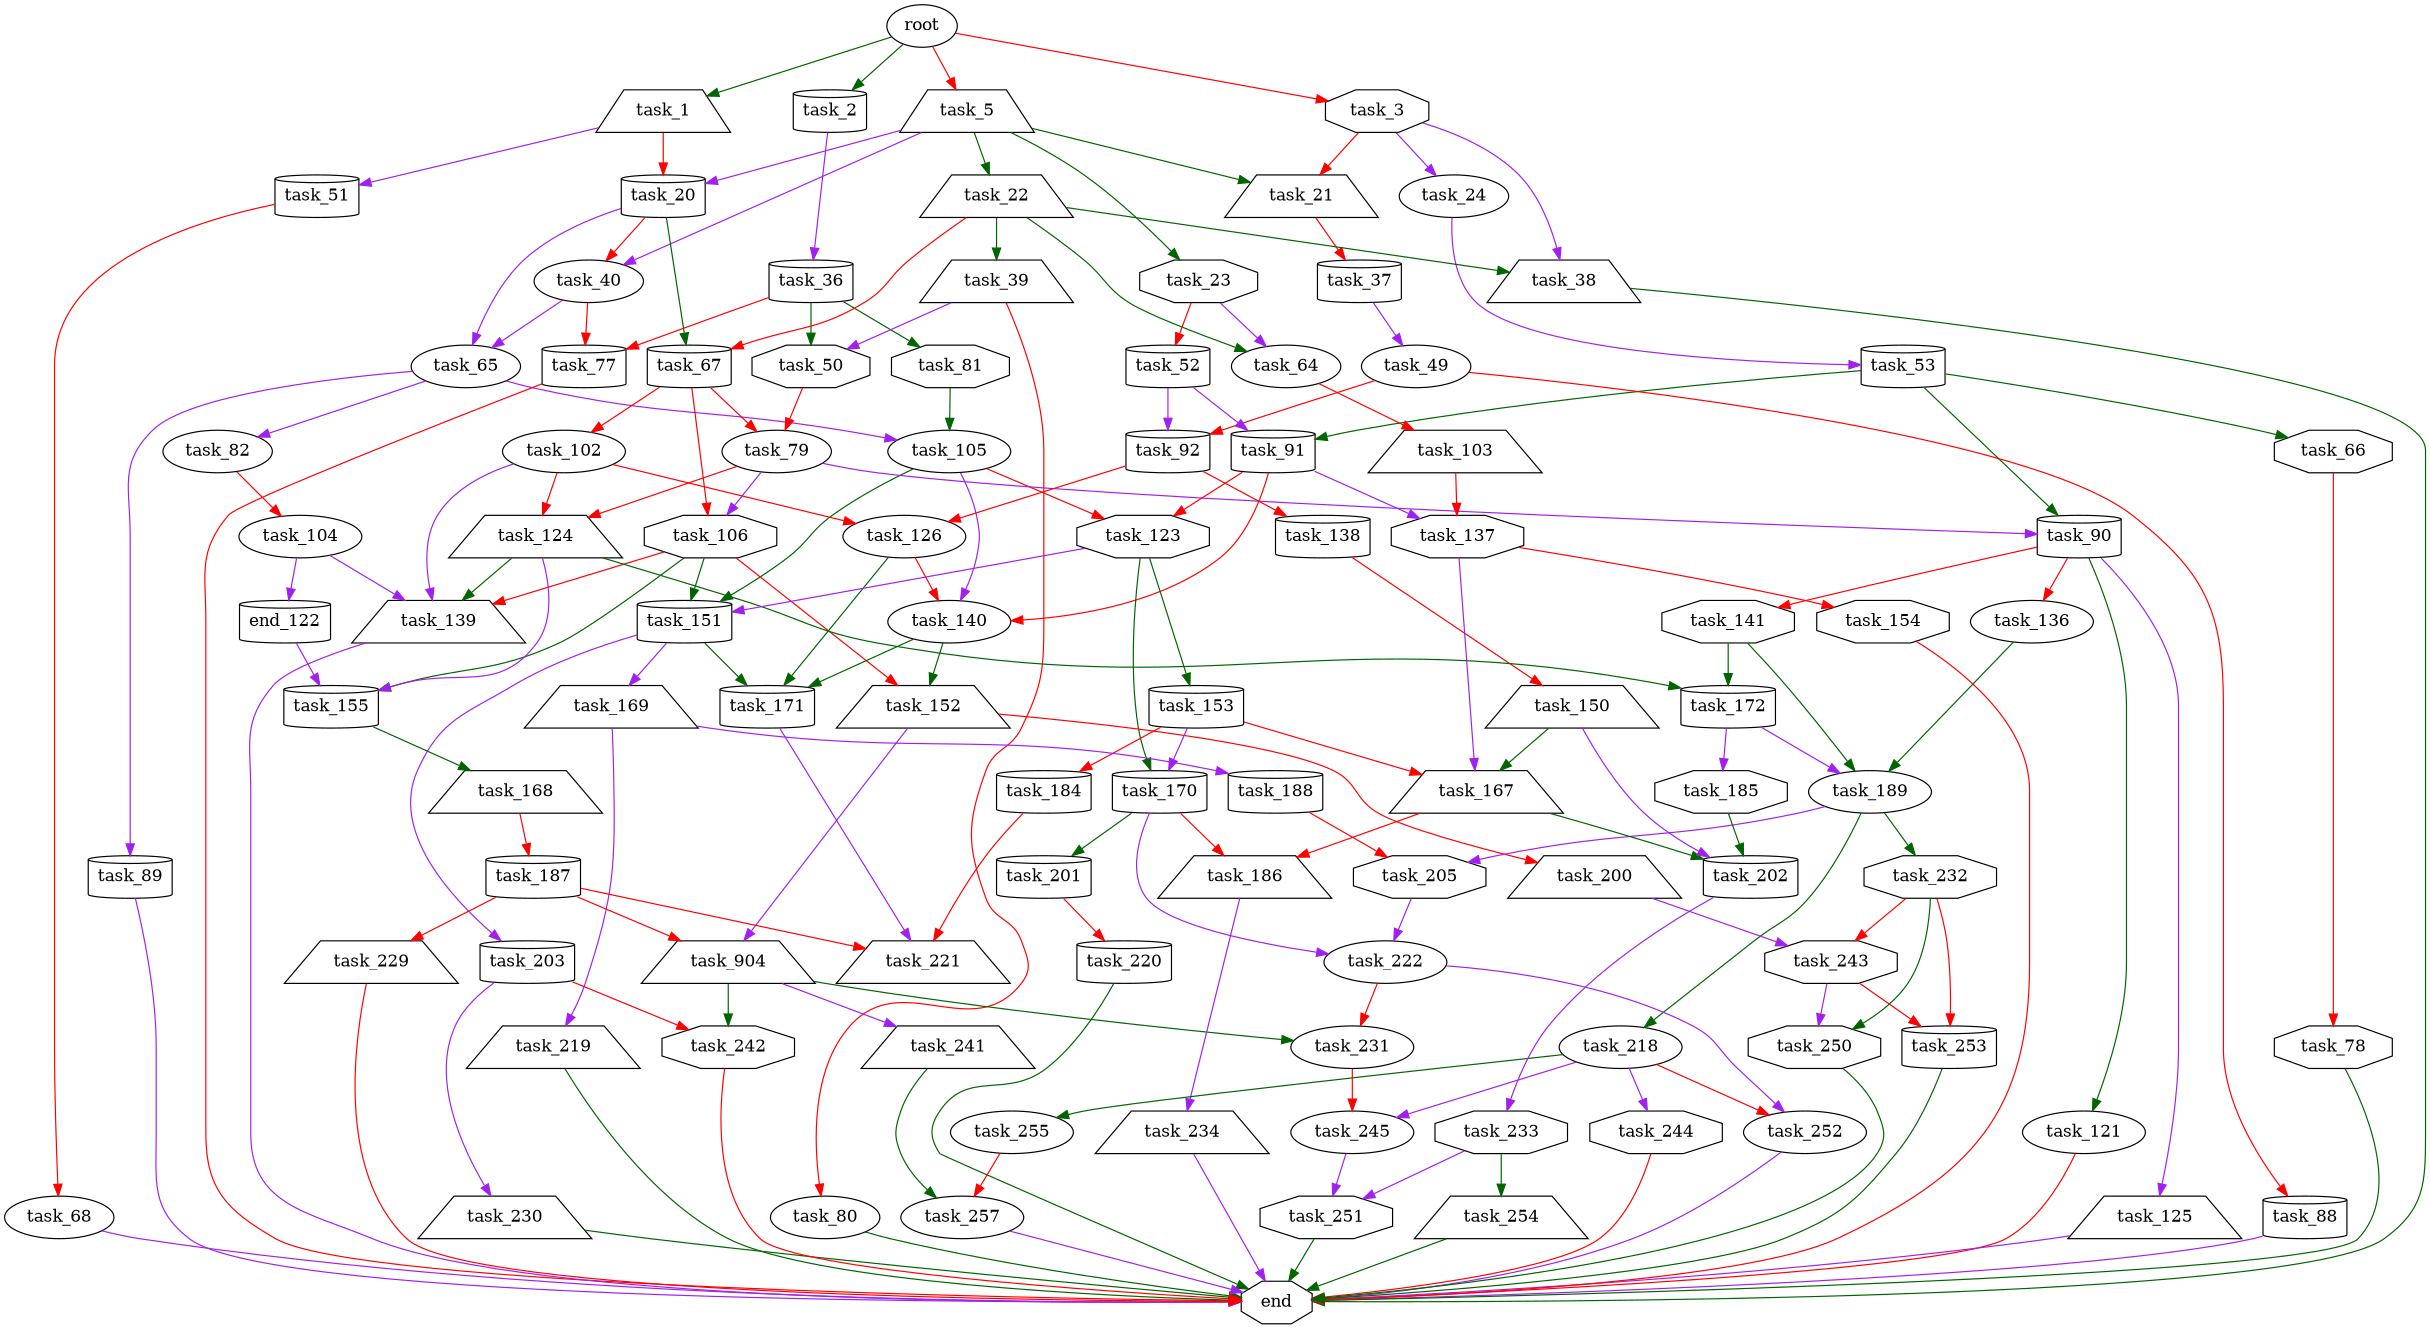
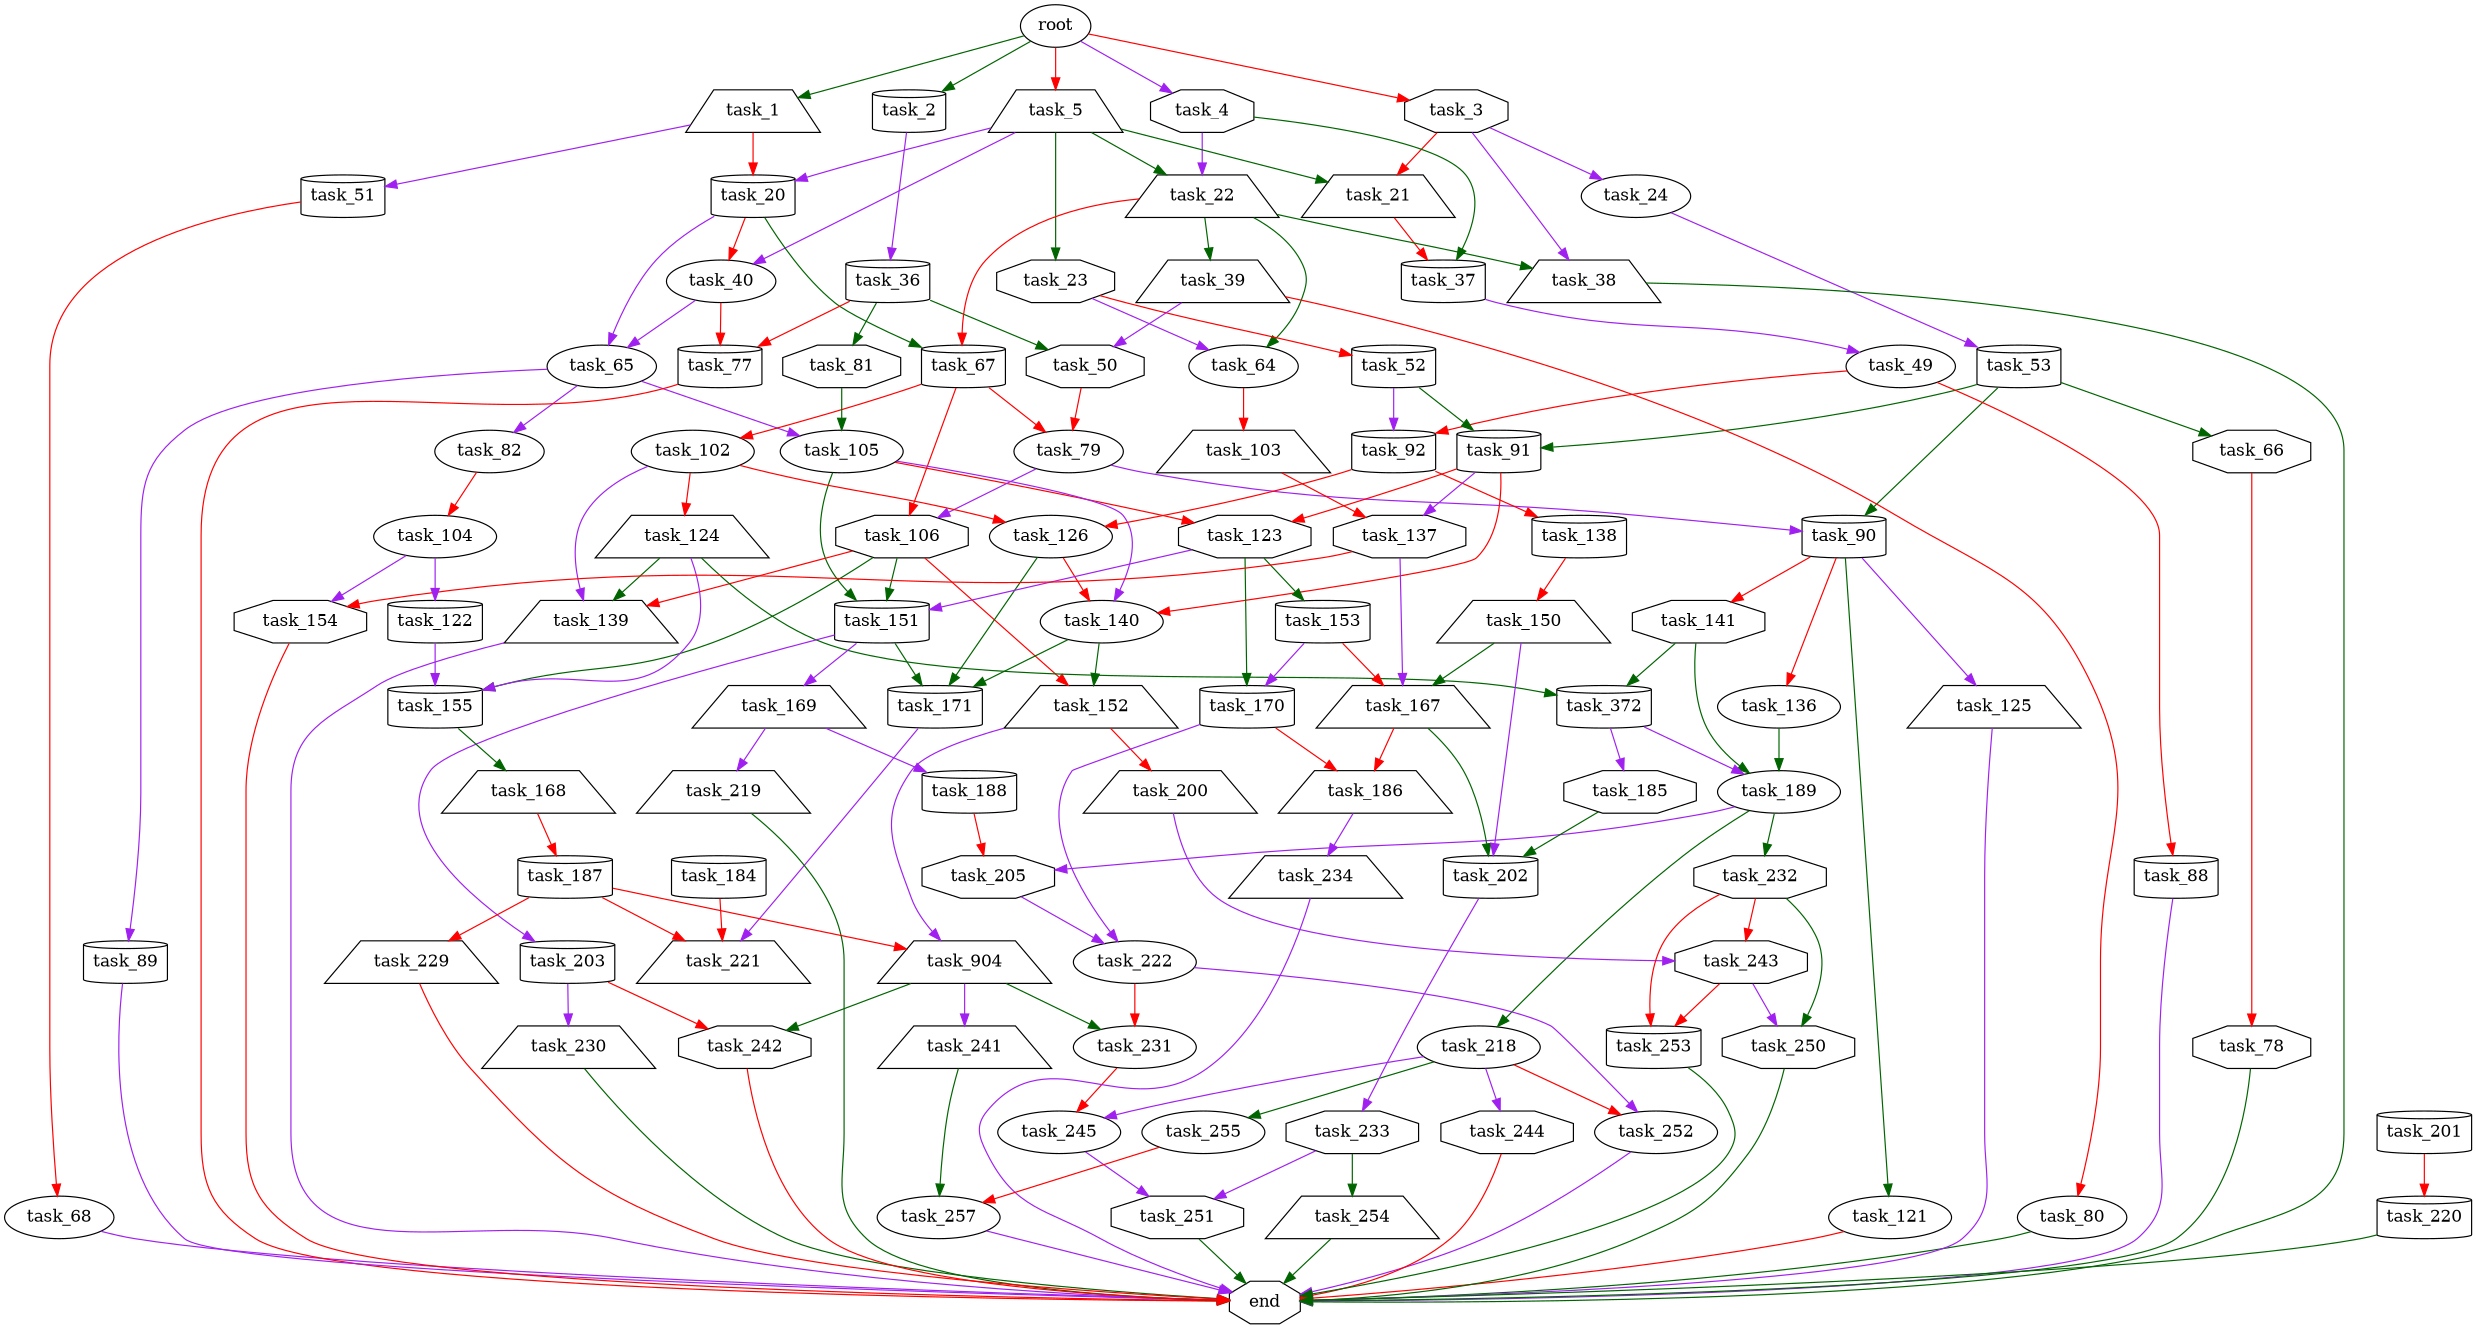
node "task_4": added
edge "task_52" -> "task_91": color purple -> darkgreen
edge "task_79" -> "task_124": removed
edge "task_104" -> "task_139": now "task_104" -> "task_154"
node "end_122": label "end_122" -> "task_122"
node "task_172": label "task_172" -> "task_372"
edge "task_153" -> "task_184": removed
edge "task_170" -> "task_201": removed
